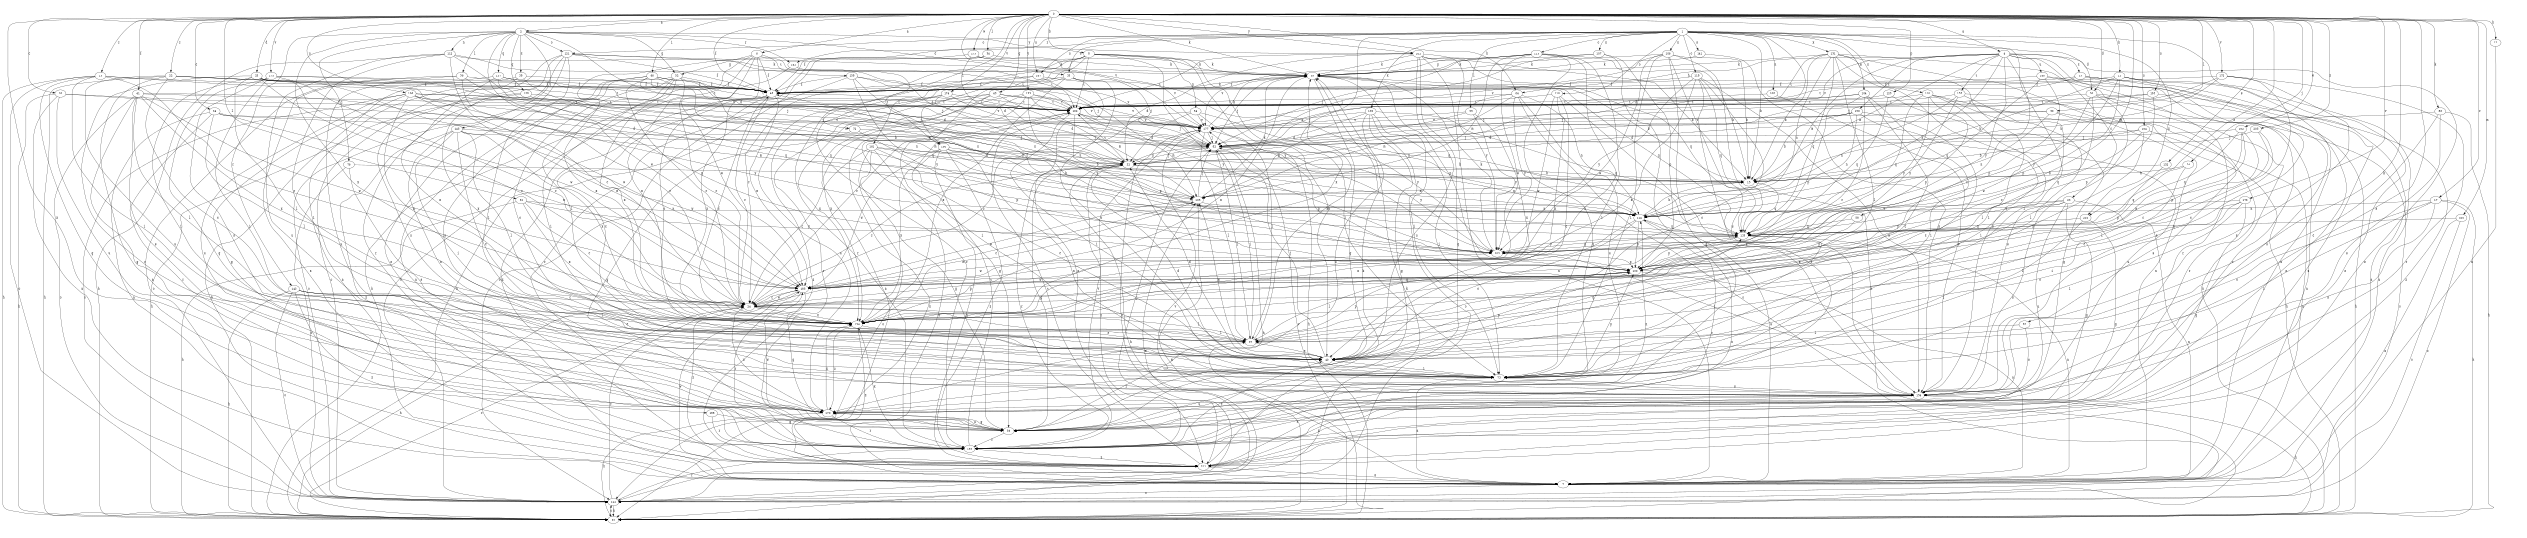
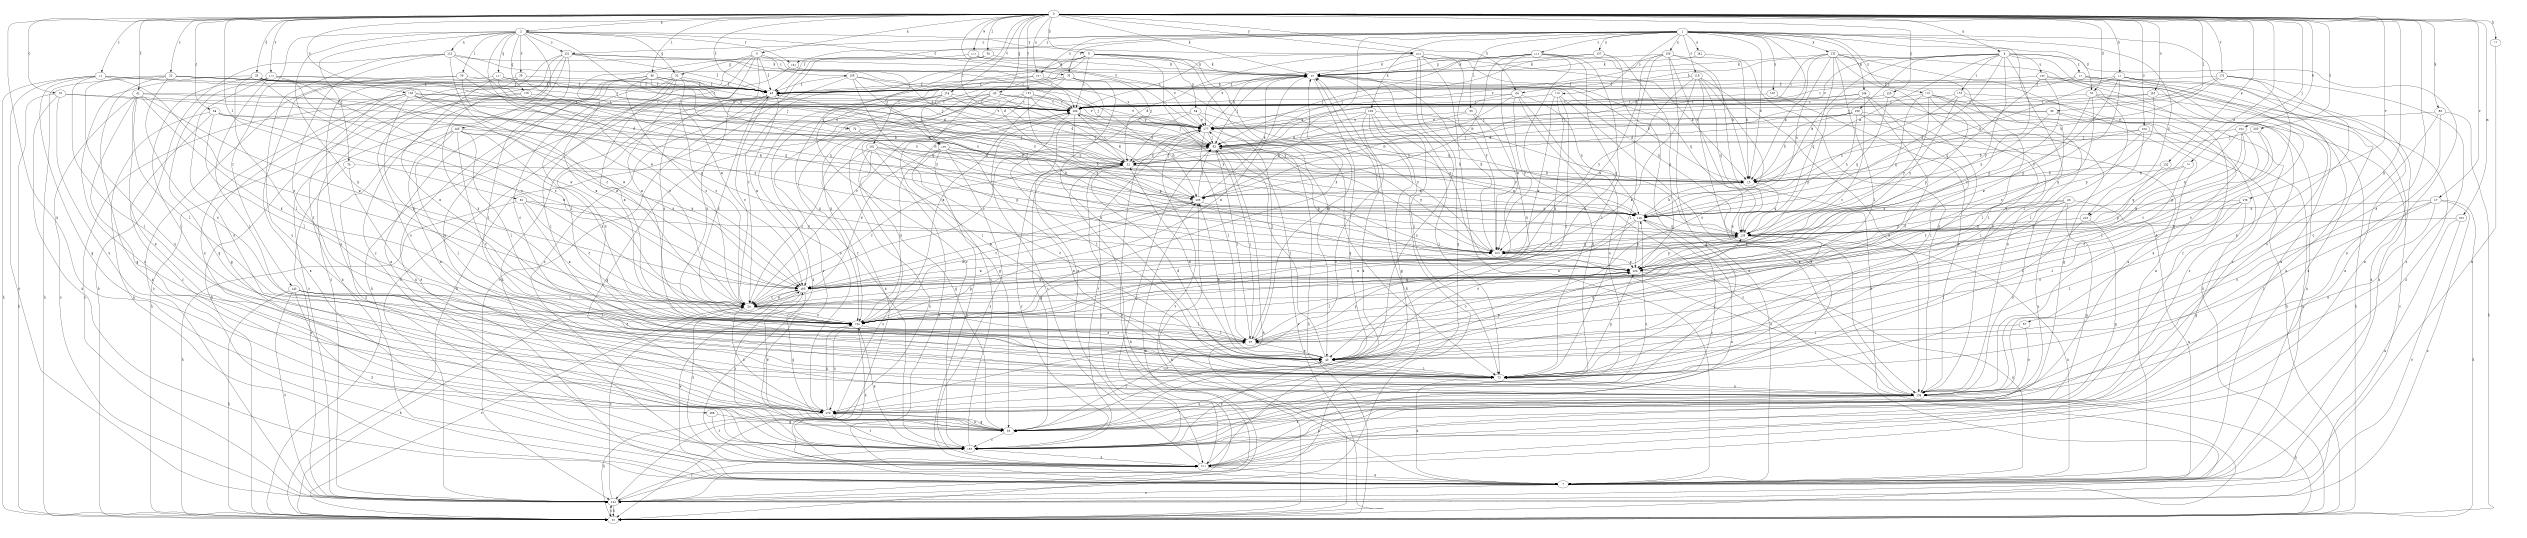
edge "4" -> "23": removed, label "c"
node "58": removed
